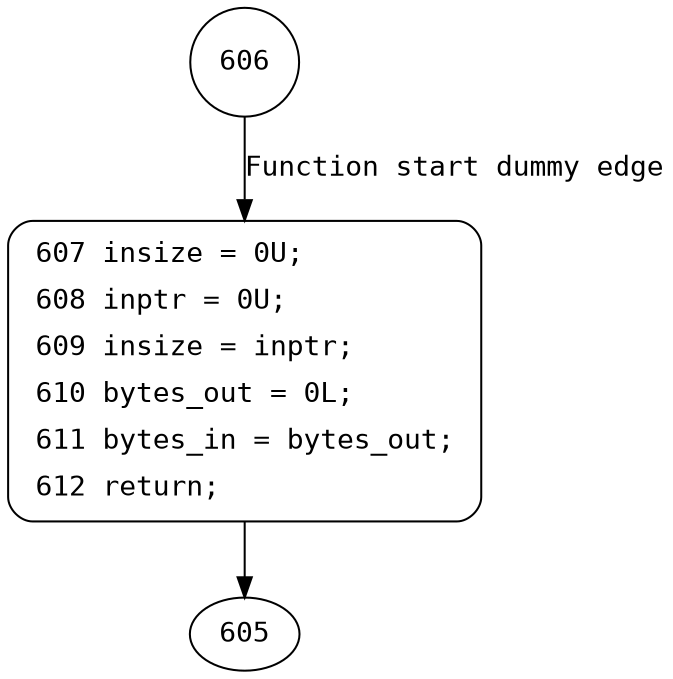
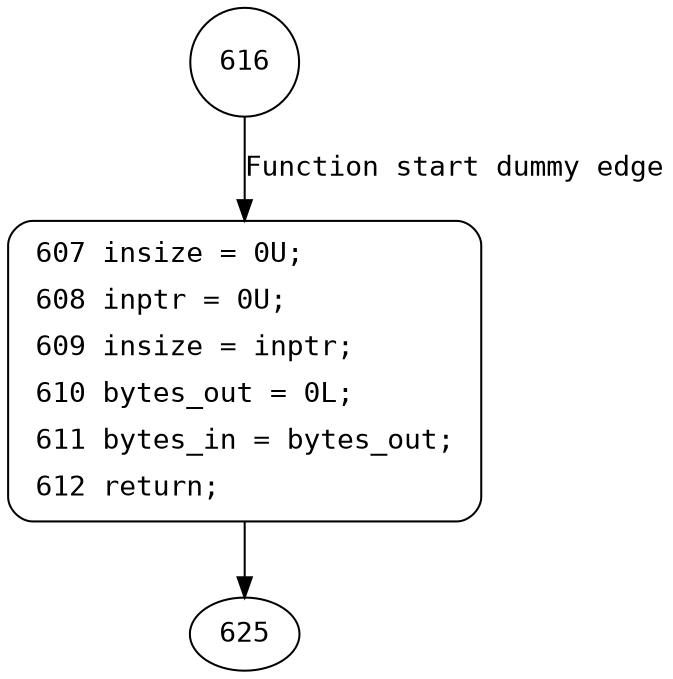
node "606": label "606" -> "616"
node "605": label "605" -> "625"
